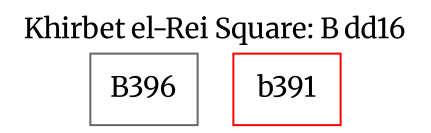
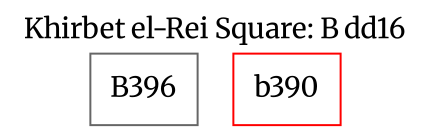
node "b391": label "b391" -> "b390"
